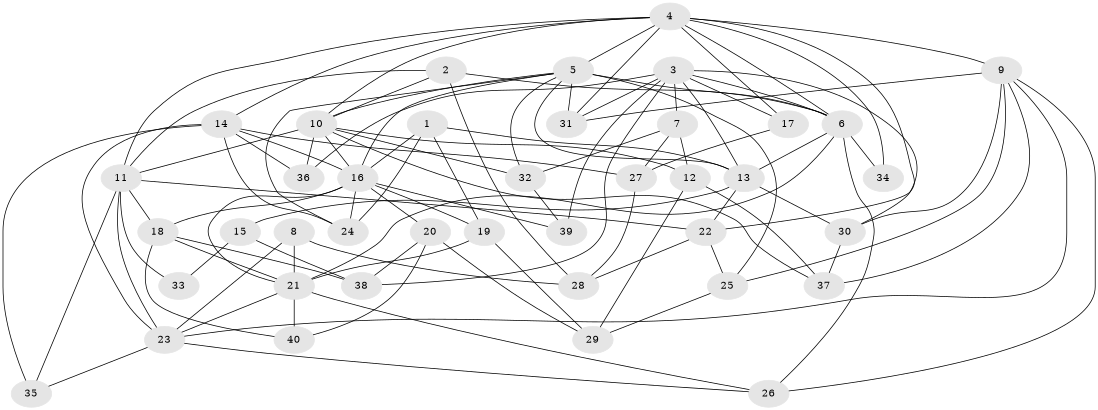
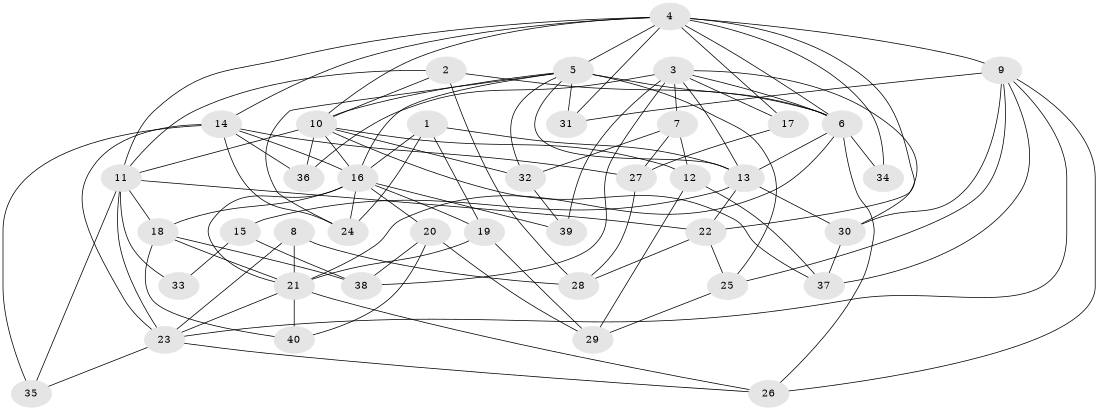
edge "3" -- "31": removed
